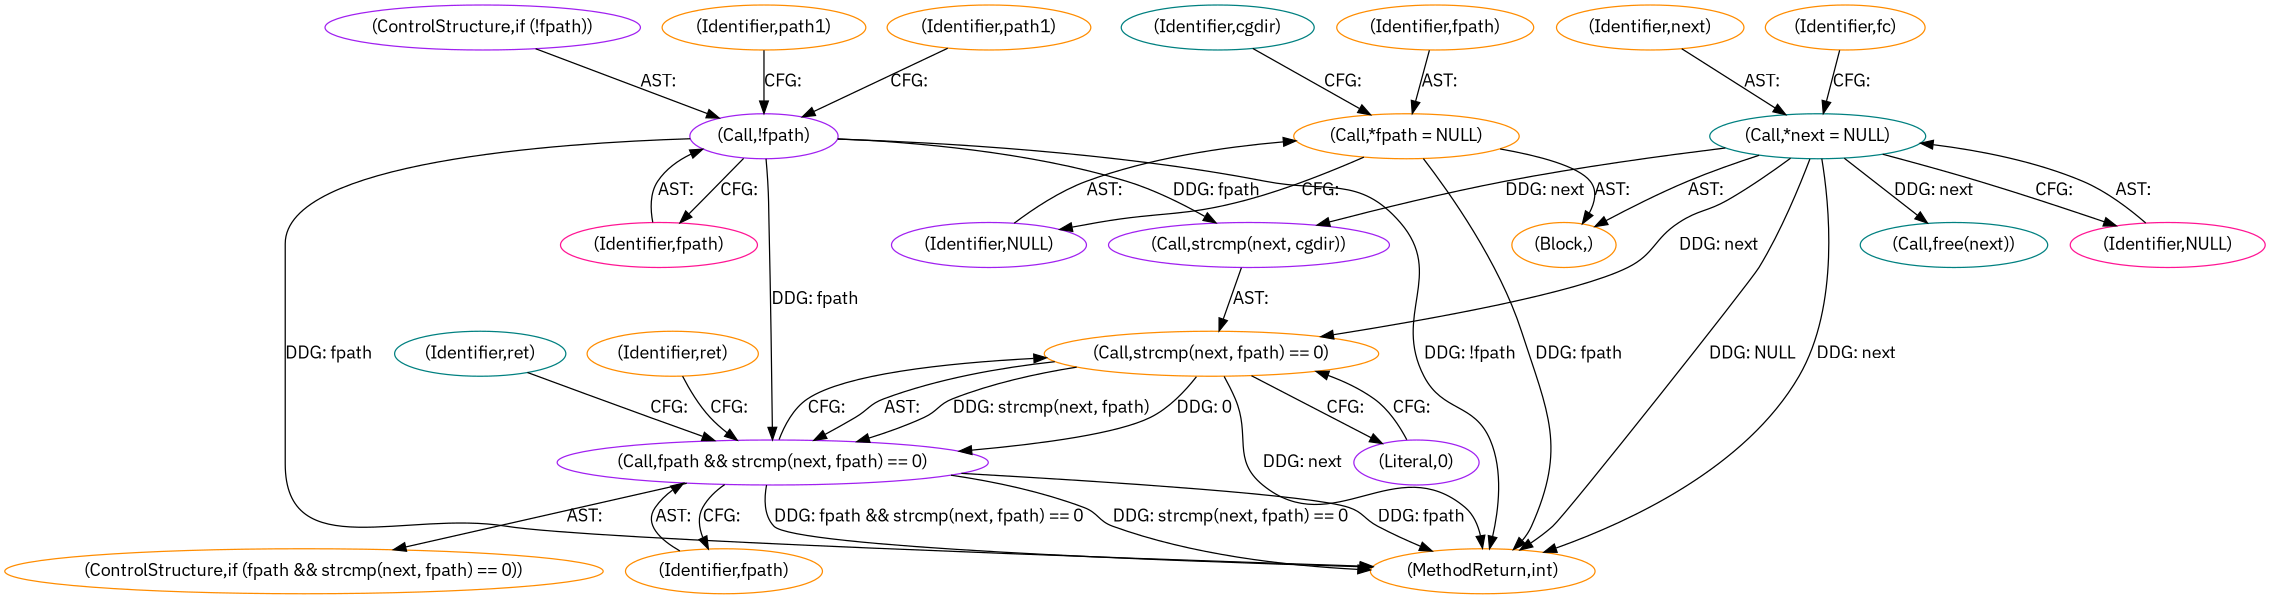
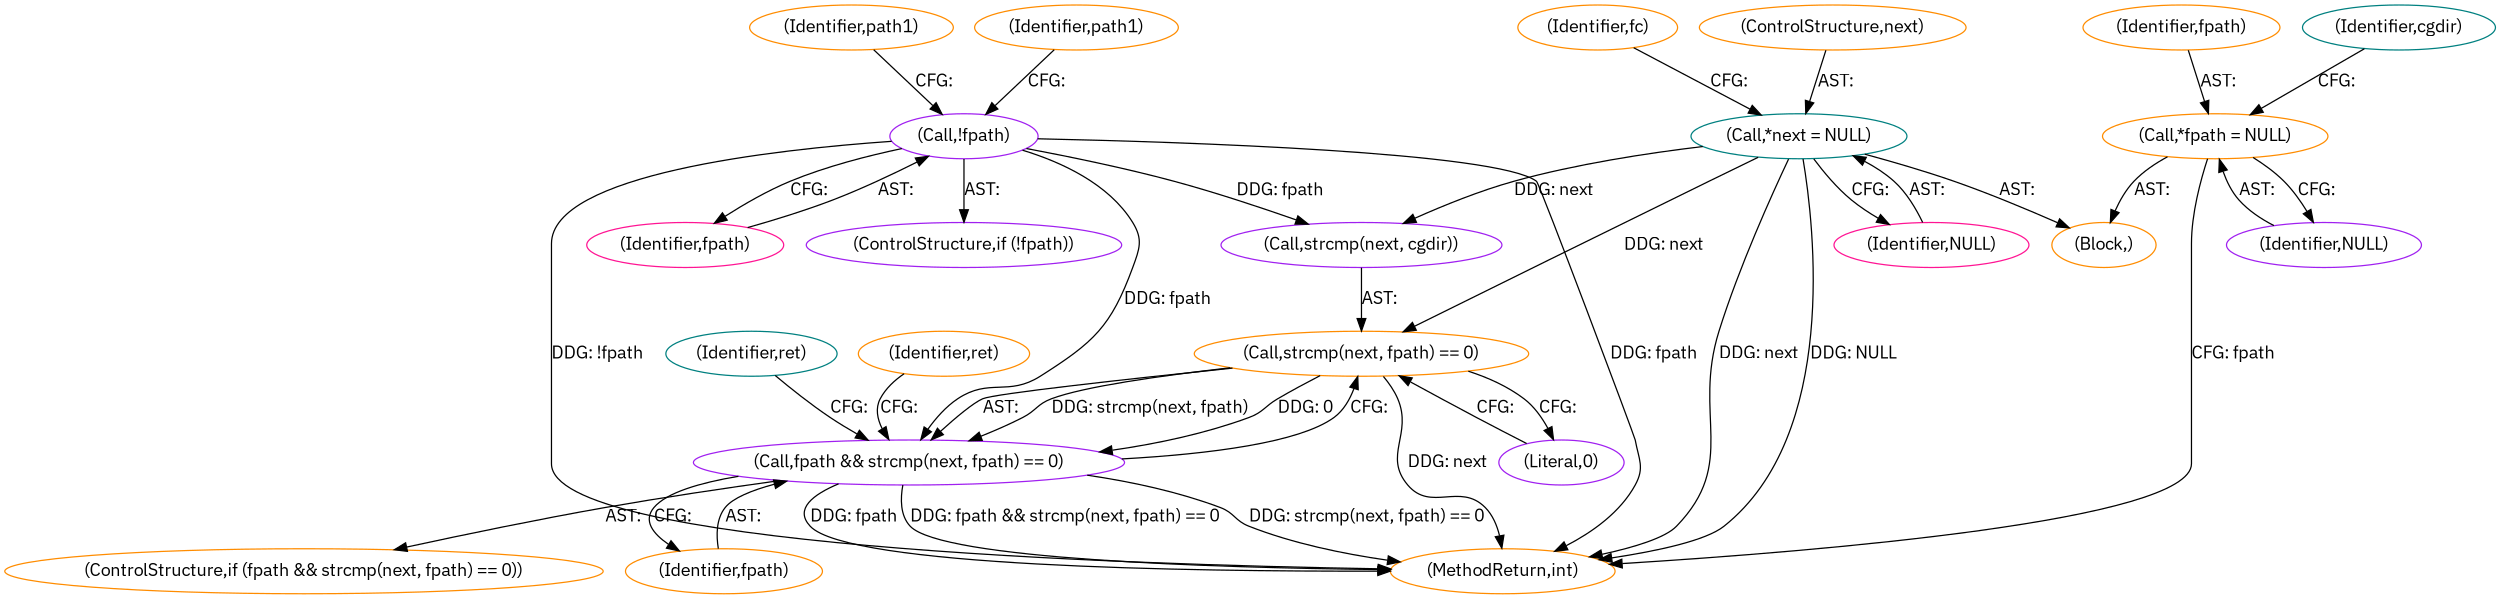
node "(Identifier,next)": label "(Identifier,next)" -> "(ControlStructure,next)"
edge "(ControlStructure,if (!fpath))" -> "(Call,!fpath)": reversed
node "(Call,free(next))": removed
edge "(Call,*fpath = NULL)" -> "(MethodReturn,int)": label "DDG: fpath" -> "CFG: fpath"
